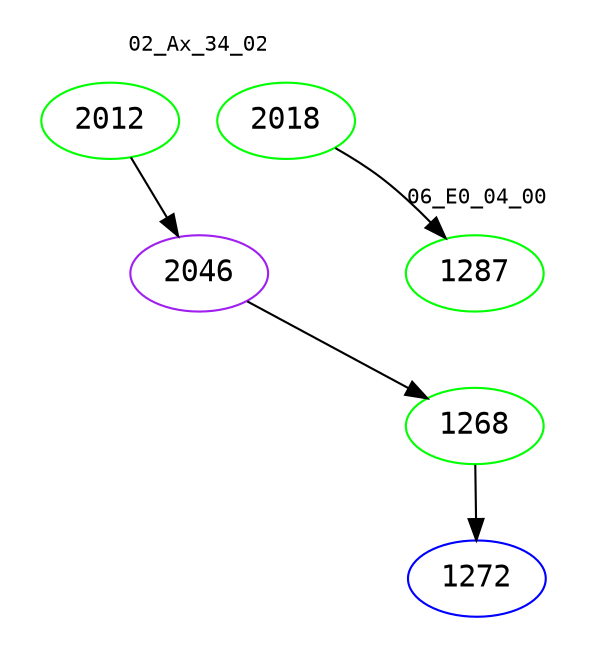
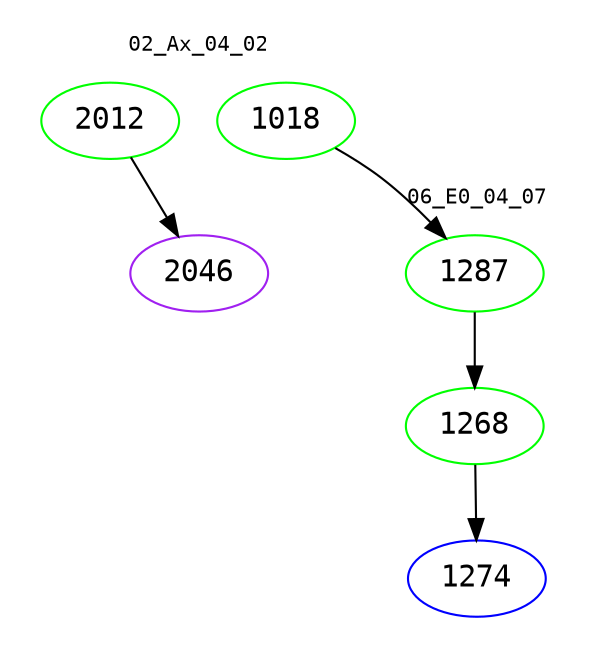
cluster "02_Ax_34_02": label "02_Ax_34_02" -> "02_Ax_04_02"
node "2018": label "2018" -> "1018"
cluster "06_E0_04_00": label "06_E0_04_00" -> "06_E0_04_07"
edge "2046" -> "1268": now "1287" -> "1268"
node "1272": label "1272" -> "1274"
